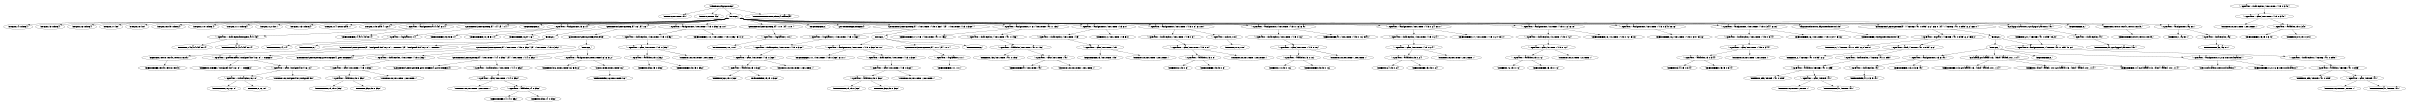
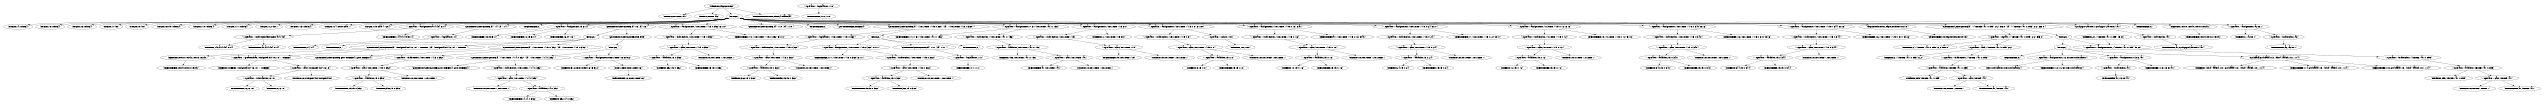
edge "(CONTROL_STRUCTURE,if ( !v10 ),if ( !v10 ))" -> "(<operator>.logicalNot,!v10)": removed
edge "(<operator>.assignment,*(_DWORD *)(v5 + 340) = v6)" -> "(<operator>.indirection,*(_DWORD *)(v5 + 340))": added
